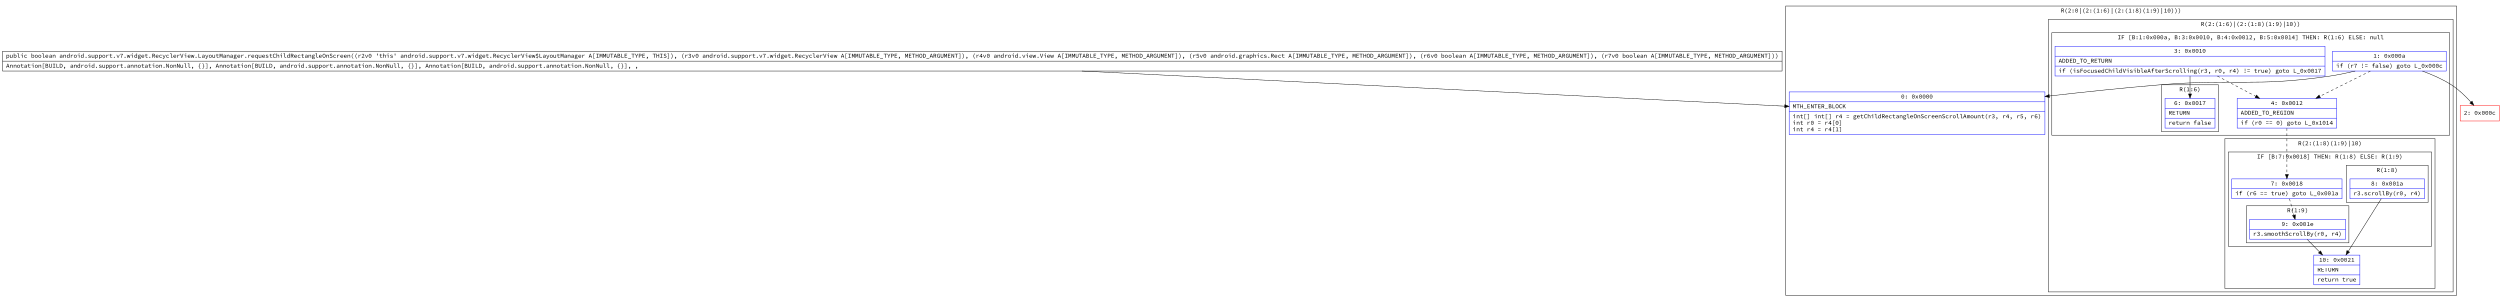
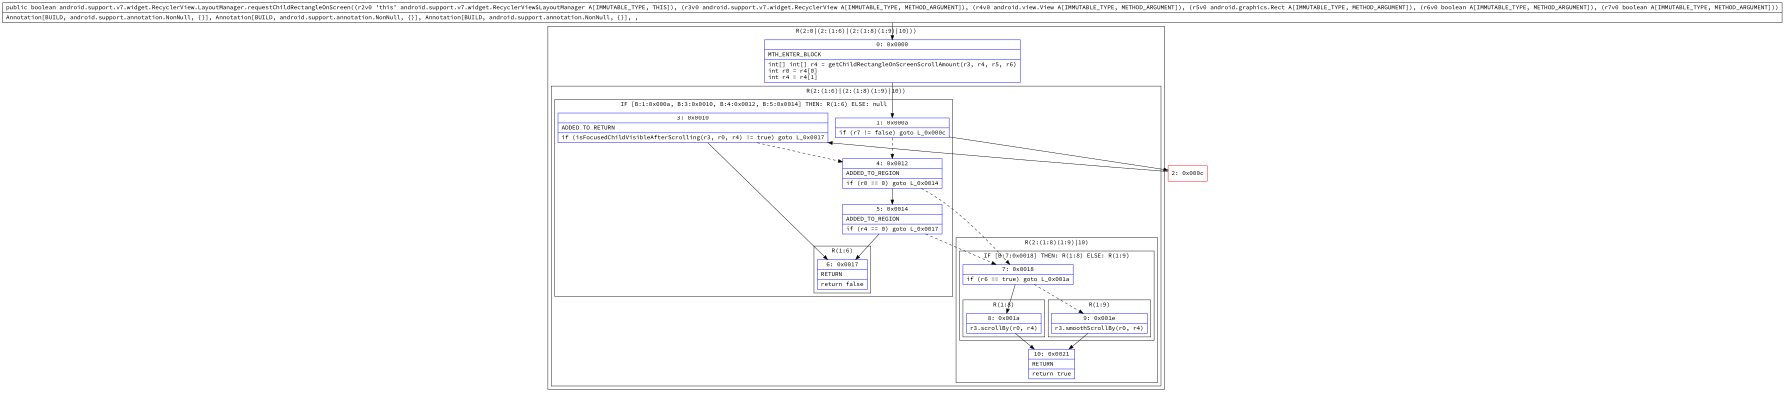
edge "1: 0x000a" -> "0: 0x0000": reversed
node "4: 0x0012": text "if (r0 == 0) goto L_0x1014" -> "if (r0 == 0) goto L_0x0014"
edge "2: 0x000c" -> "3: 0x0010": added
node "5: 0x0014": added
edge "7: 0x0018" -> "8: 0x001a": added
